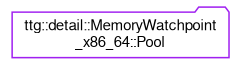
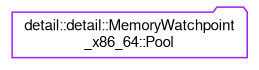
node "ttg::detail::MemoryWatchpoint _x86_64::Pool": label "ttg::detail::MemoryWatchpoint _x86_64::Pool" -> "detail::detail::MemoryWatchpoint _x86_64::Pool"
